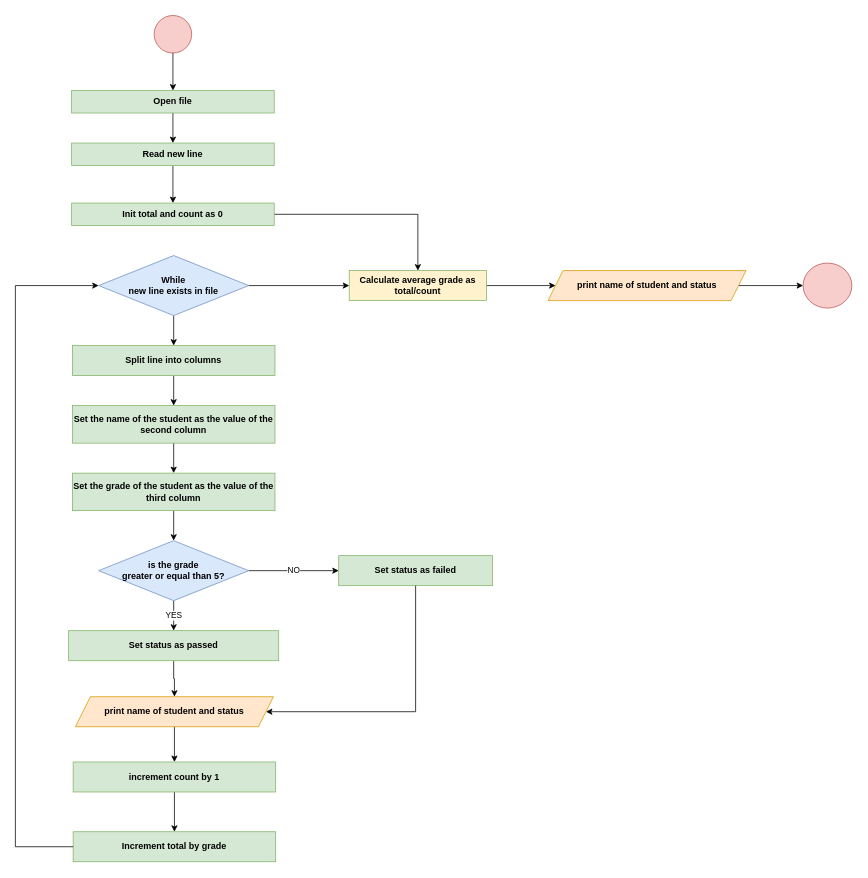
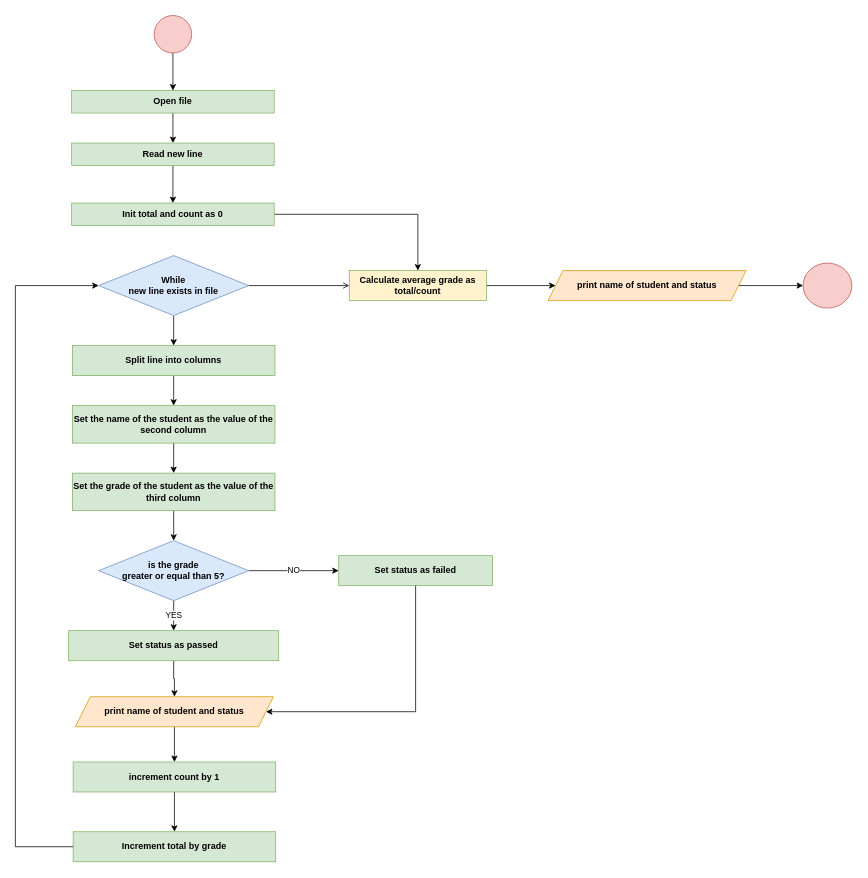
edge "While new line exists in file" -> "Calculate average grade as total/count": arrowhead classic -> open
